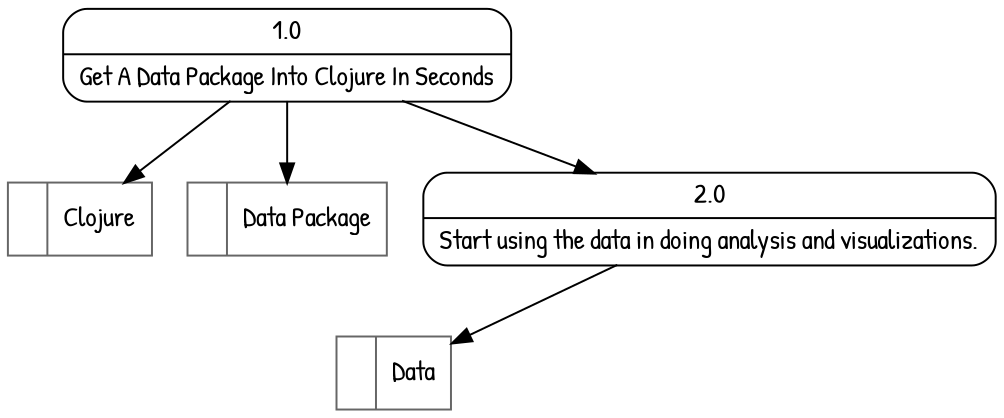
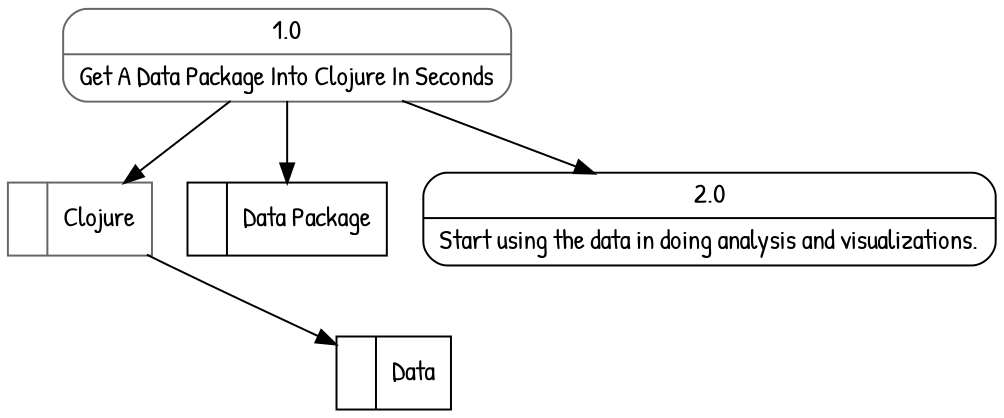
node "1.0": color black -> gray40
node "Data Package": color gray40 -> black
edge "2.0" -> "Data": now "Clojure" -> "Data"
node "Data": color gray40 -> black
